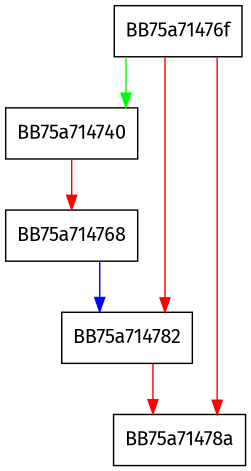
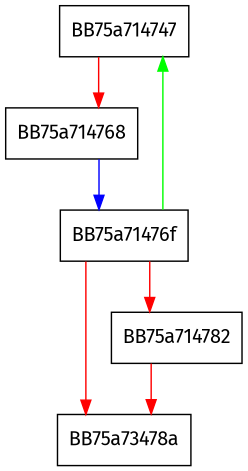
node "BB75a714740": label "BB75a714740" -> "BB75a714747"
edge "BB75a714768" -> "BB75a714782": now "BB75a714768" -> "BB75a71476f"
node "BB75a71478a": label "BB75a71478a" -> "BB75a73478a"
